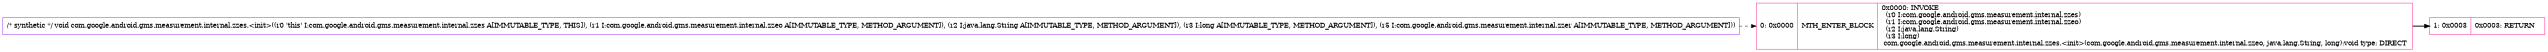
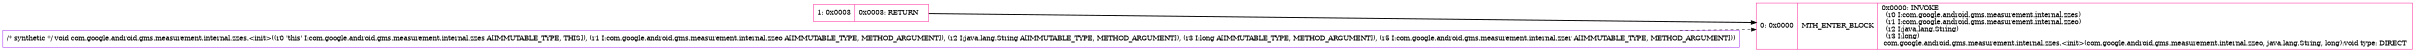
edge "0: 0x0000" -> "1: 0x0003": reversed
